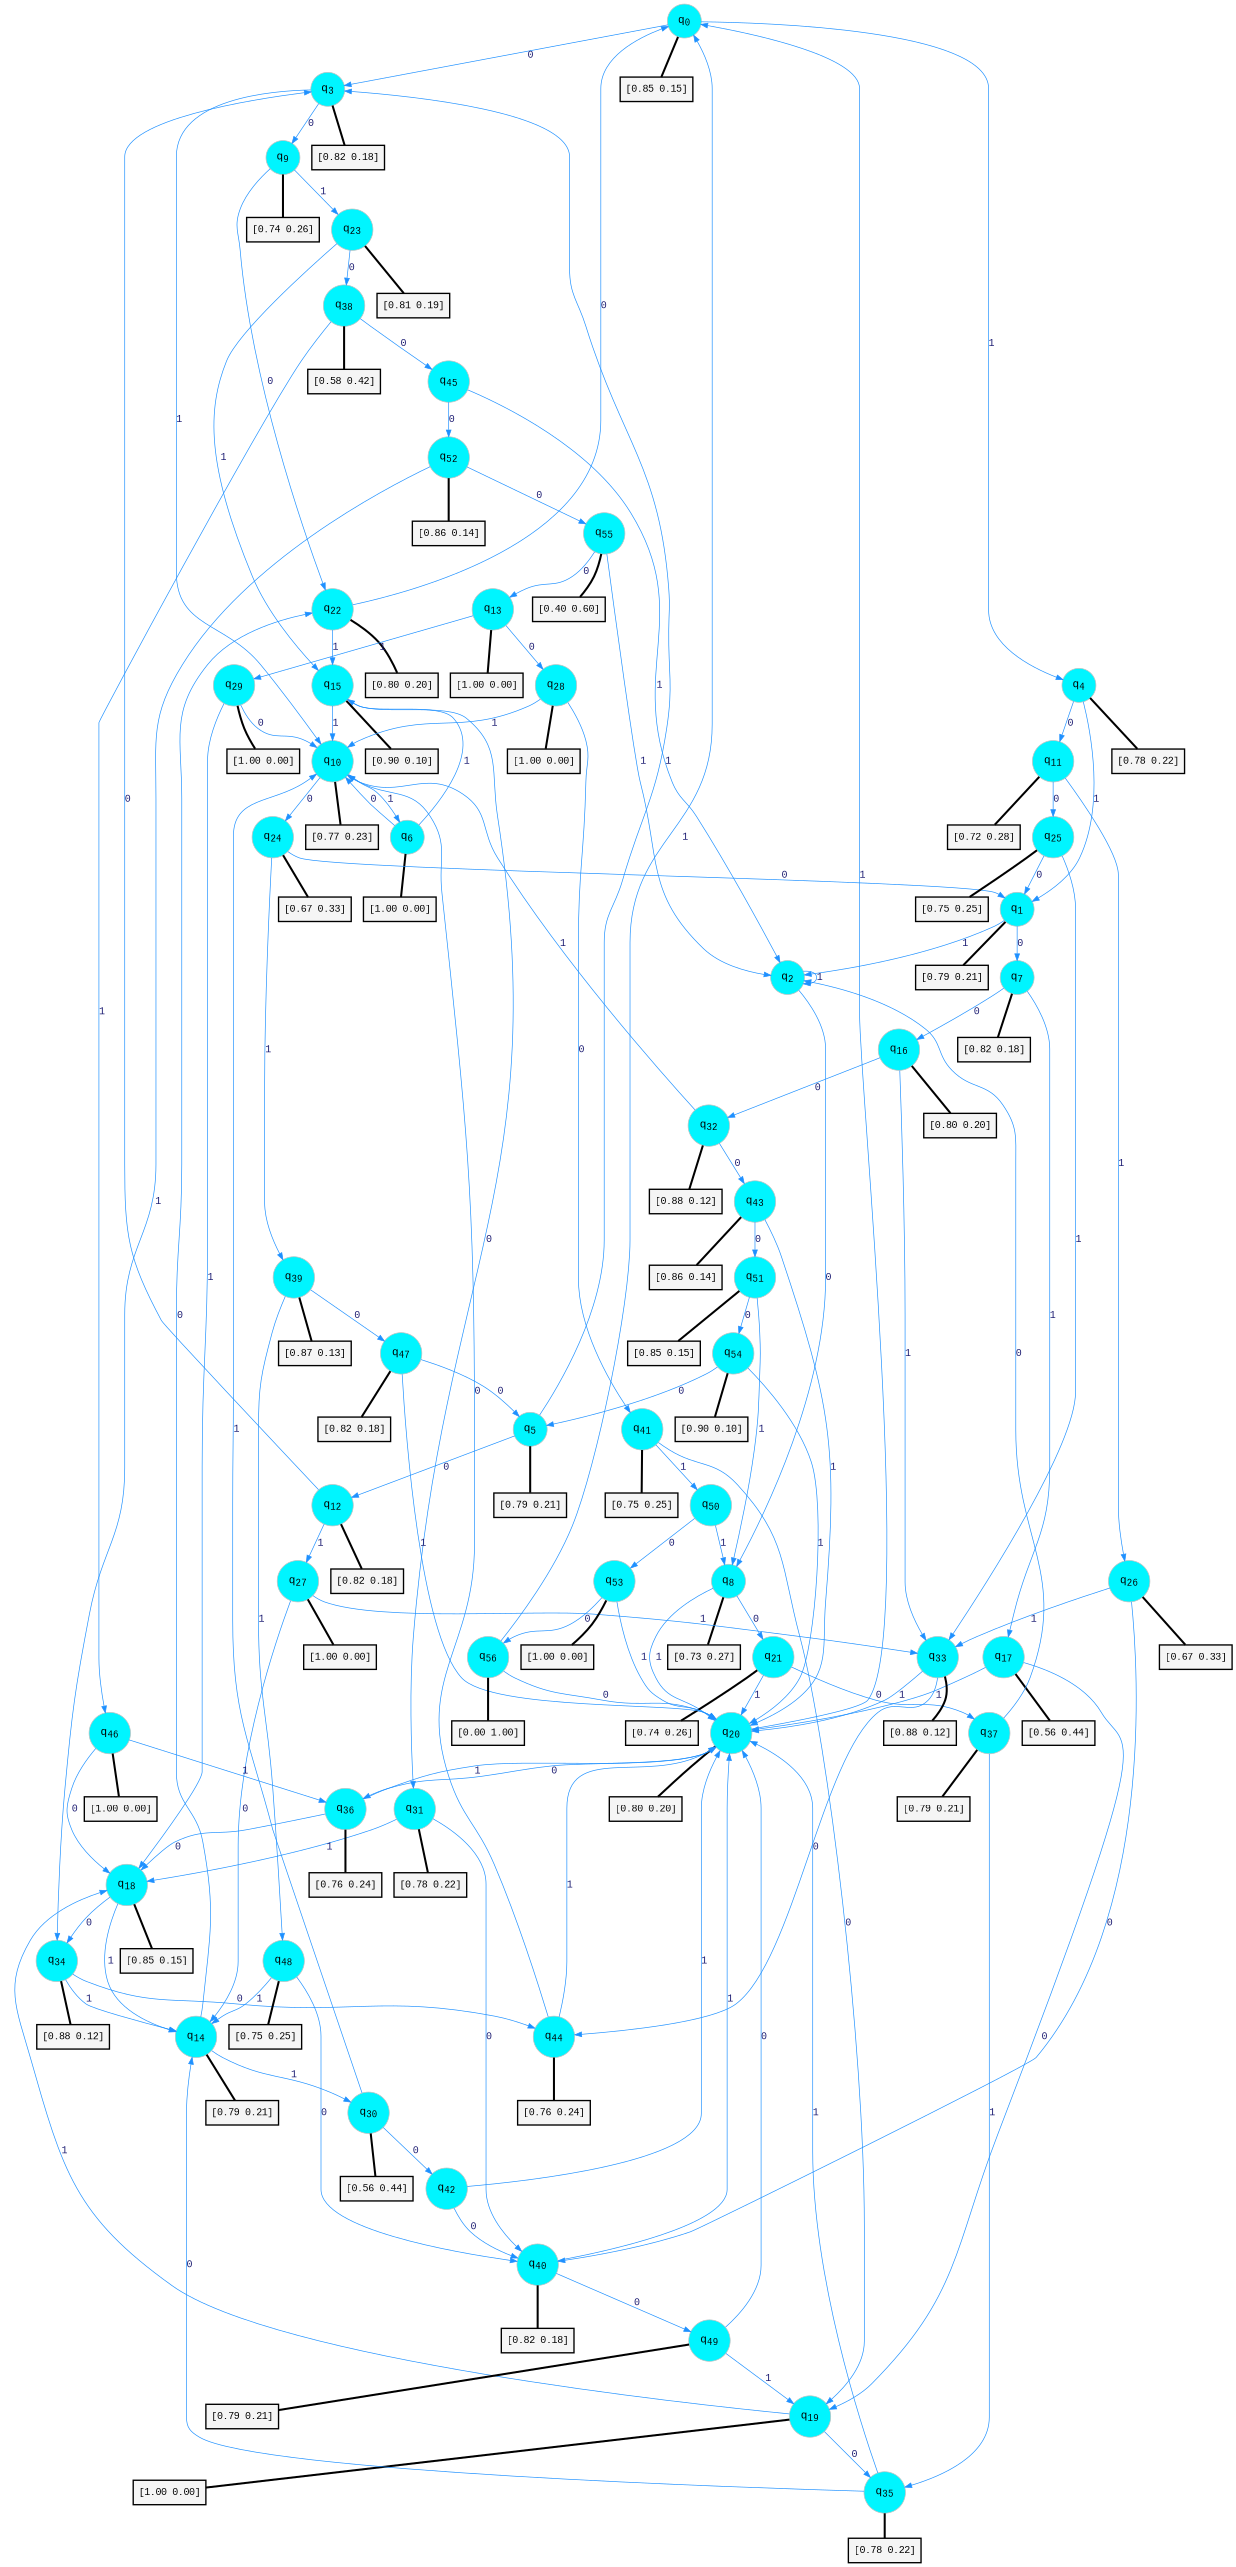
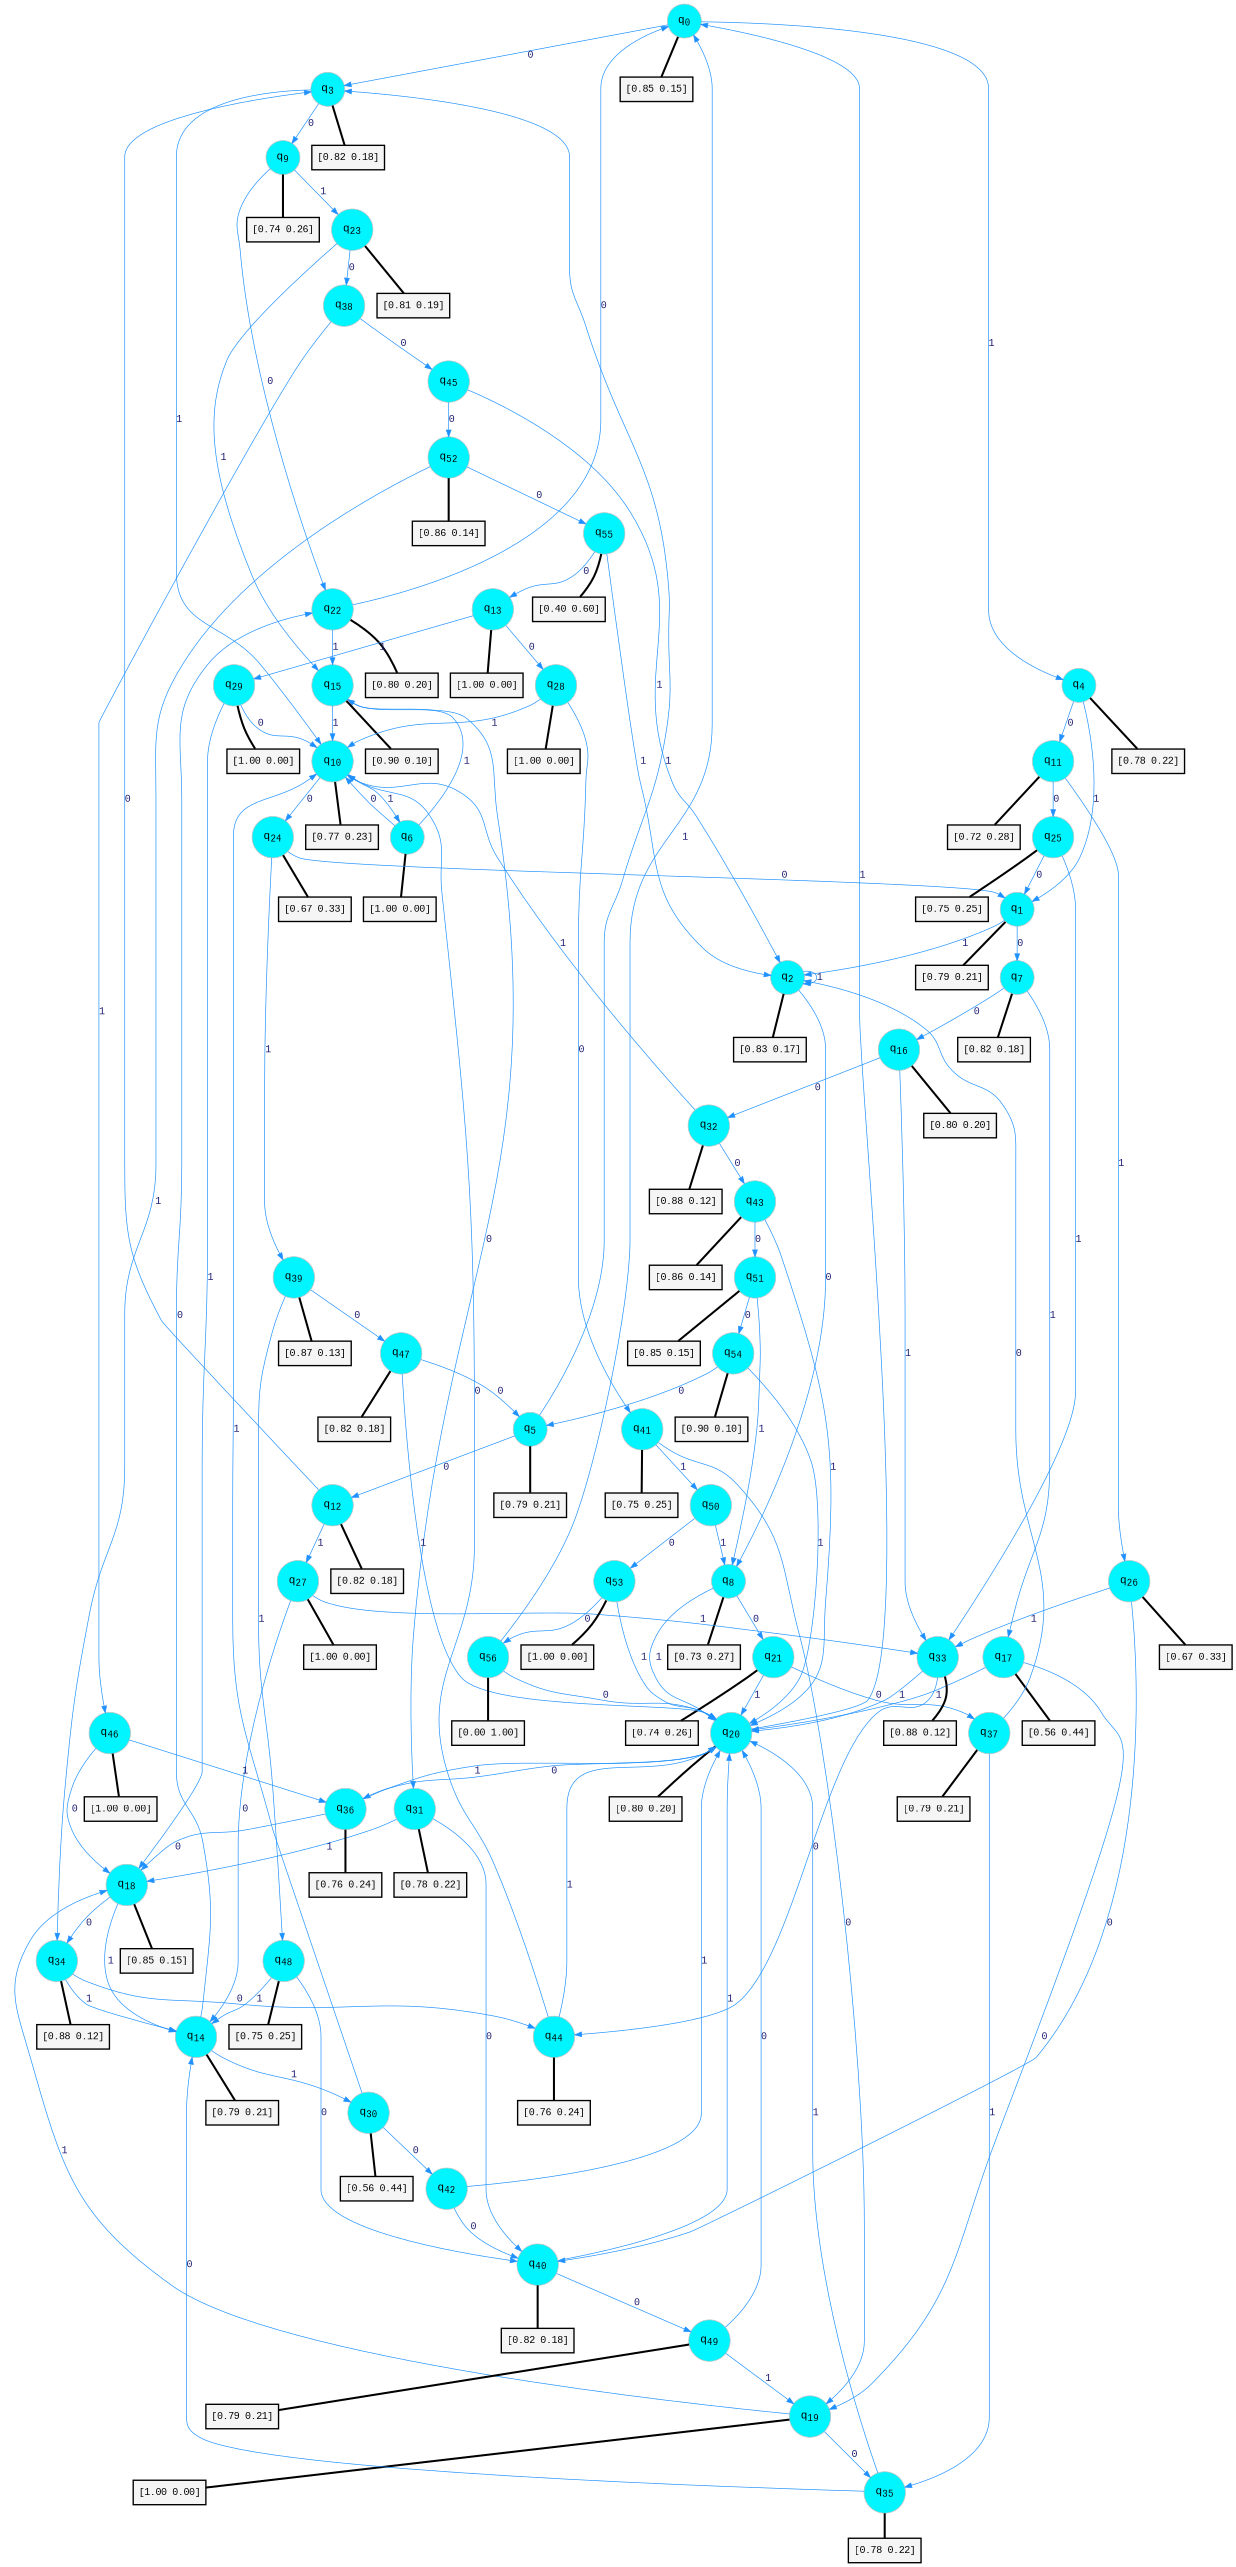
node "[0.58 0.42]": removed
node "[0.83 0.17]": added
